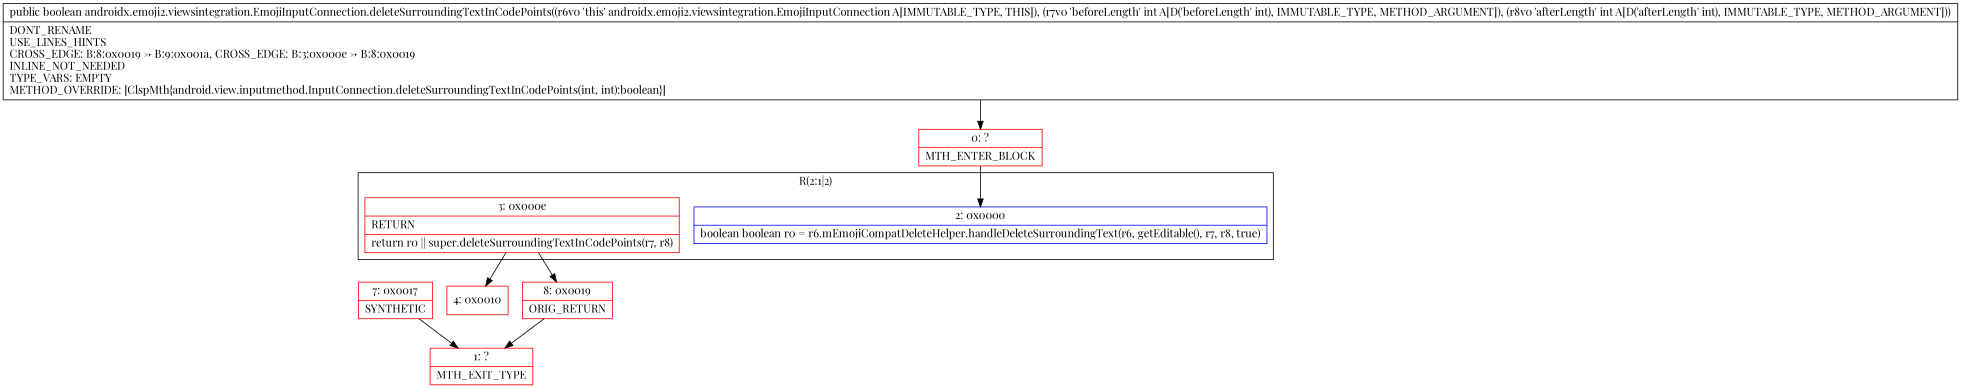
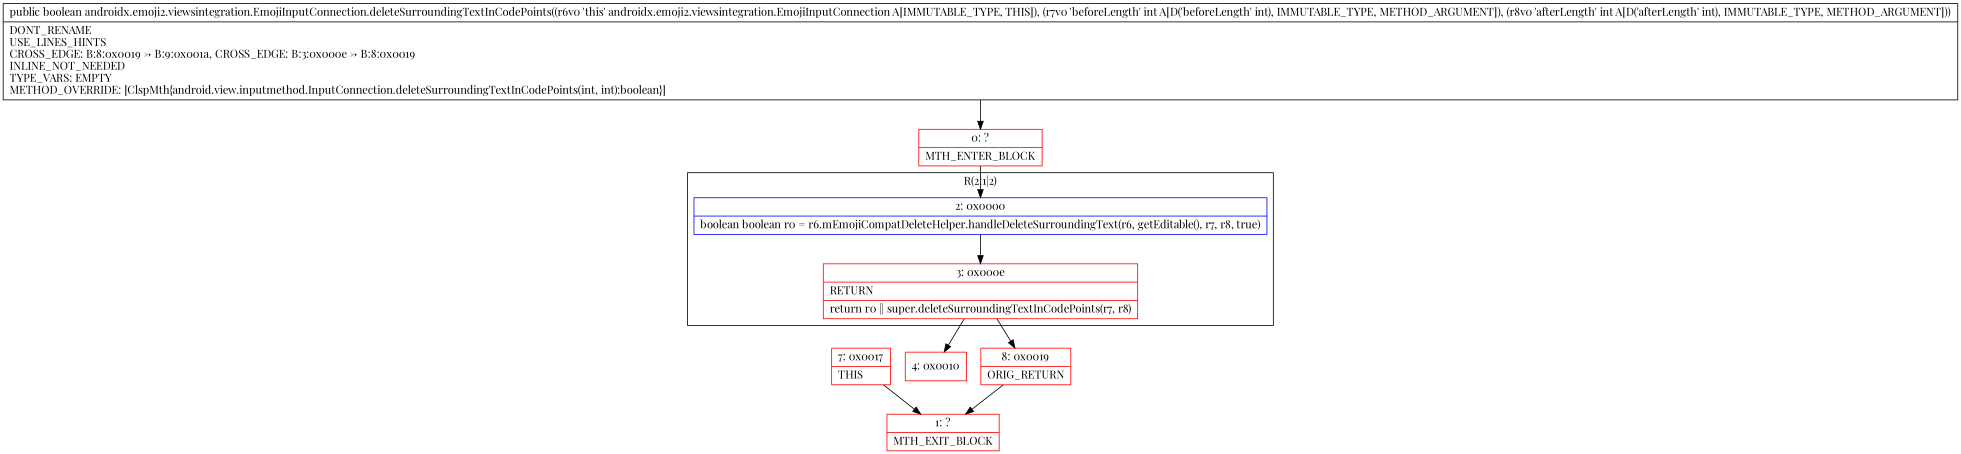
edge "2: 0x0000" -> "3: 0x000e": added
node "7: 0x0017": text "SYNTHETIC" -> "THIS"
node "1: ?": text "MTH_EXIT_TYPE" -> "MTH_EXIT_BLOCK"
